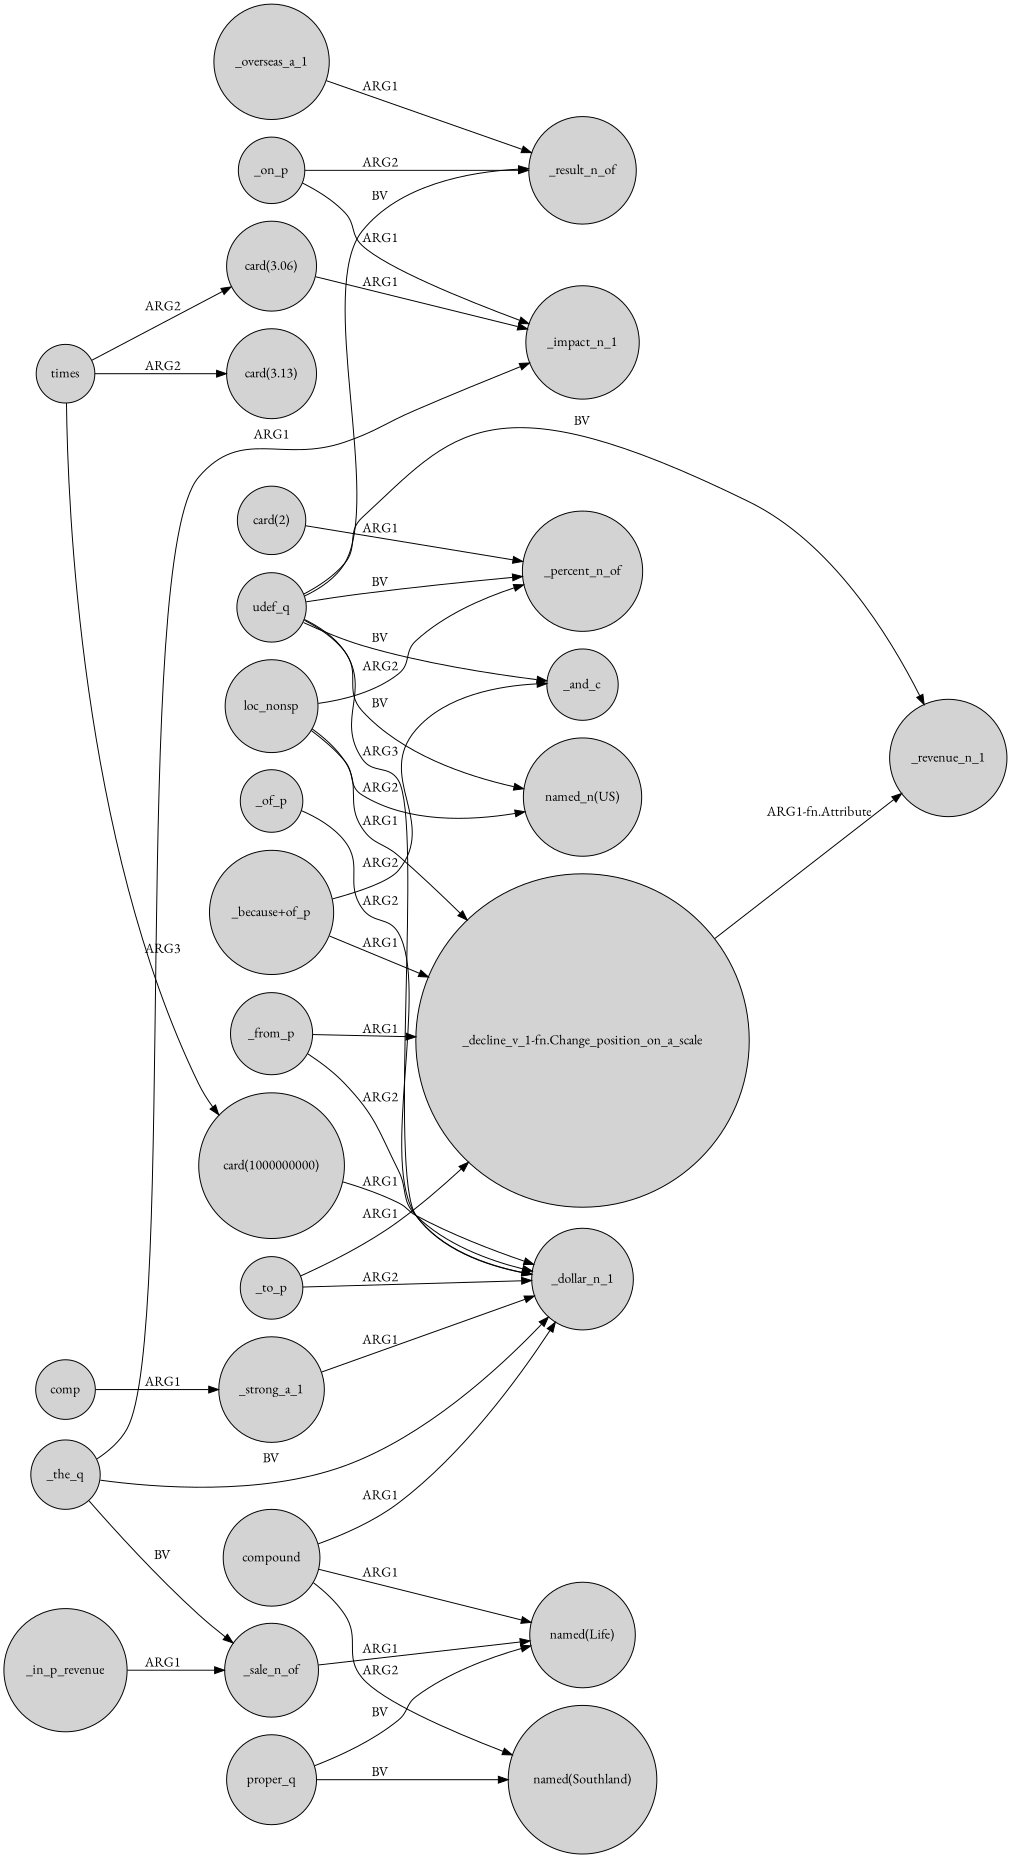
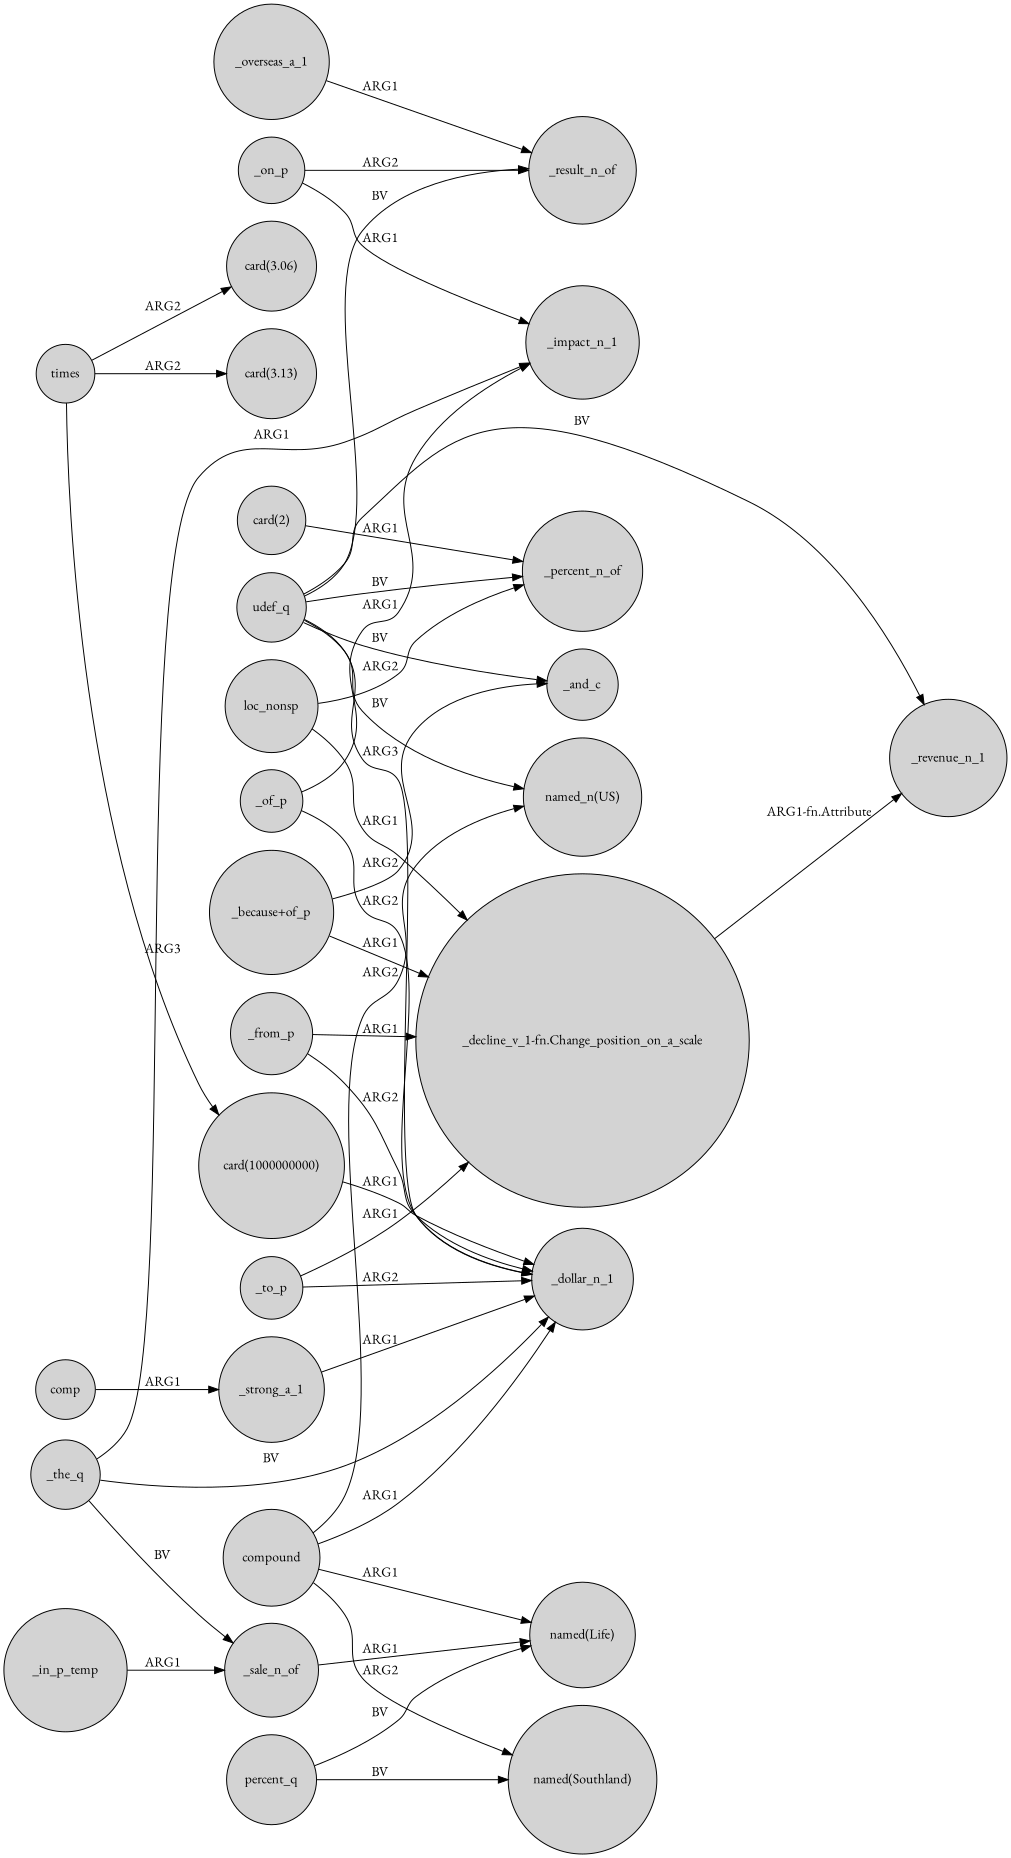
edge "card(3.06)" -> "_impact_n_1": now "_of_p" -> "_impact_n_1"
edge "loc_nonsp" -> "named_n(US)": now "compound" -> "named_n(US)"
node "_in_p_revenue": label "_in_p_revenue" -> "_in_p_temp"
node "proper_q": label "proper_q" -> "percent_q"
